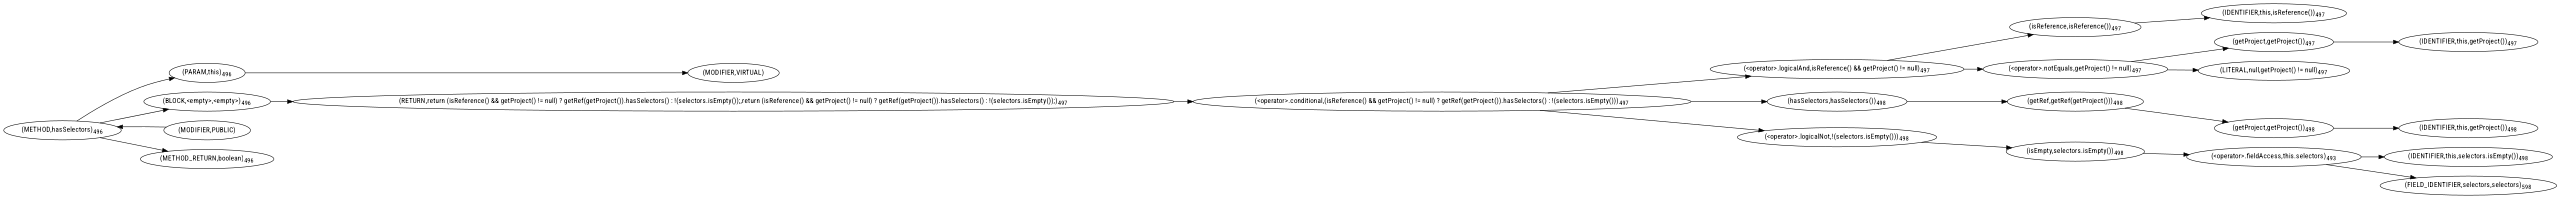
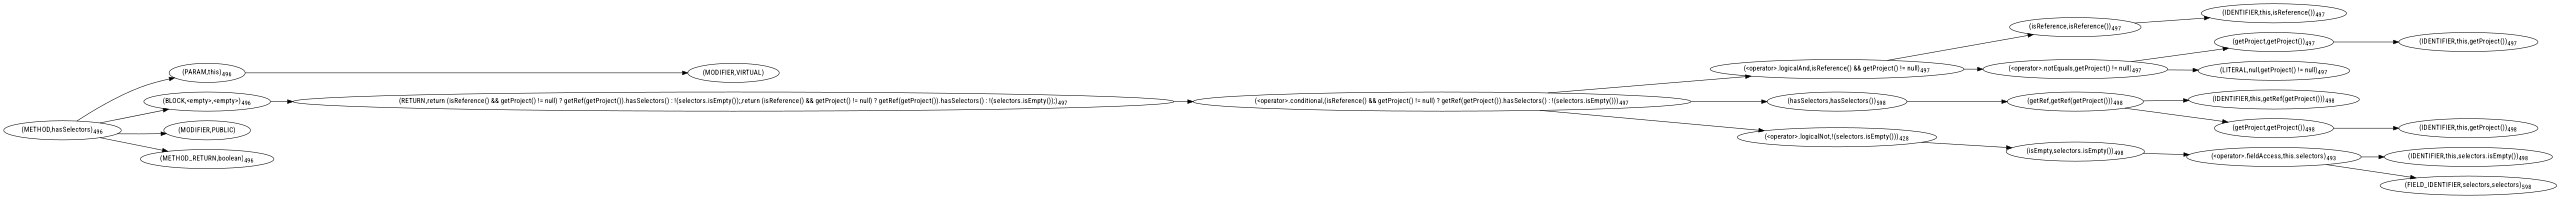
node "(IDENTIFIER,this,getRef(getProject()))": added
node "(hasSelectors,hasSelectors())": text "498" -> "598"
edge "(MODIFIER,PUBLIC)" -> "(METHOD,hasSelectors)": reversed
node "(<operator>.logicalNot,!(selectors.isEmpty()))": text "498" -> "428"
